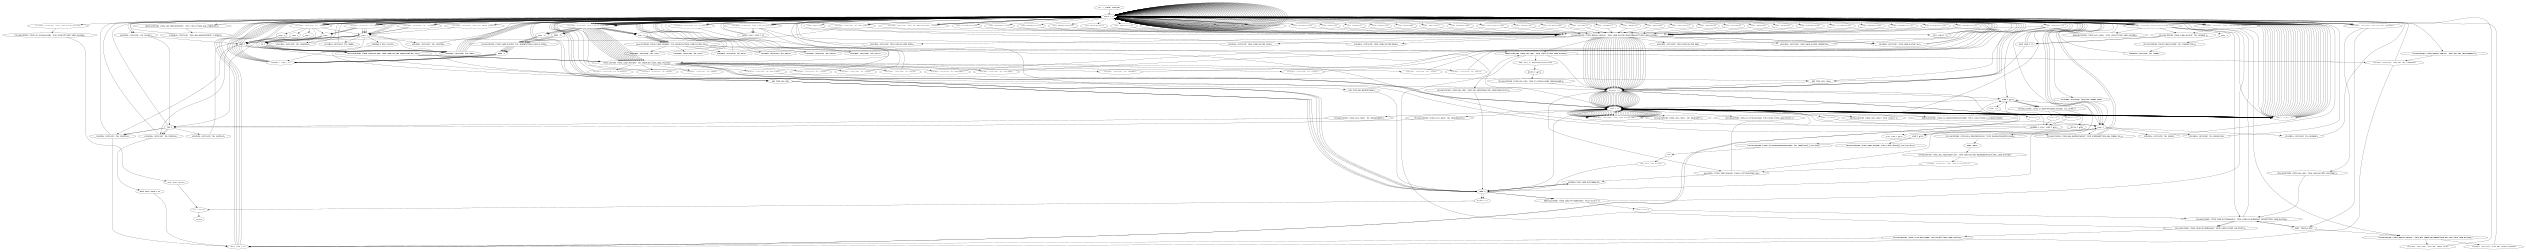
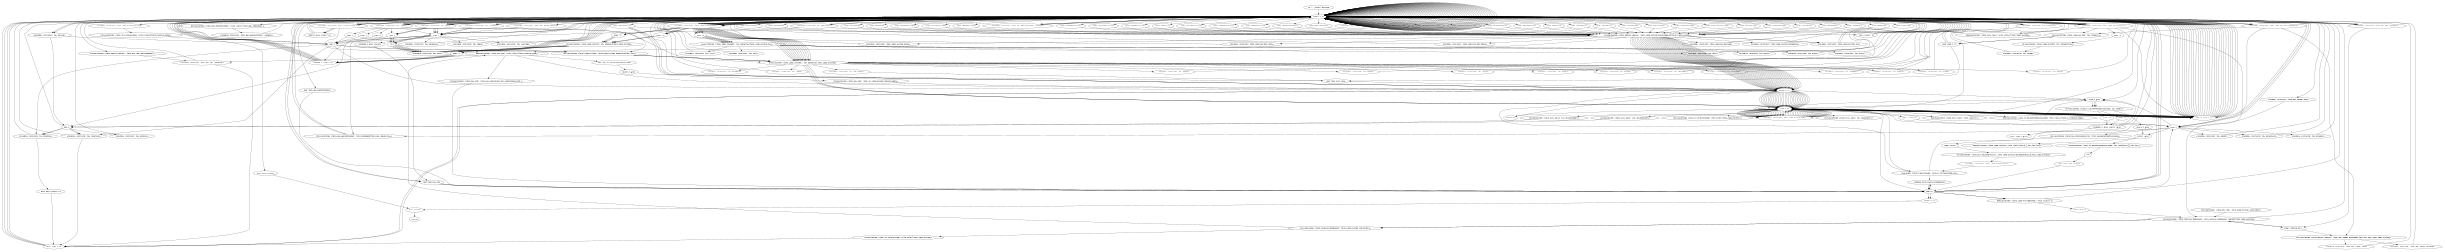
node "fieldput <DJClock: int tYPos>": added
edge "fieldget <DJClock: java.net.URL imageURL>" -> "virtualinvoke <java.net.URL: java.lang.String toString()>": removed
node "showdate 254": label "showdate 254" -> "push 254"
